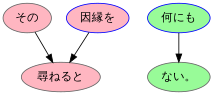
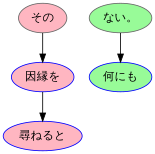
edge "その" -> "尋ねると": now "その" -> "因縁を"
edge "何にも" -> "ない。": reversed
node "尋ねると": color gray40 -> blue
